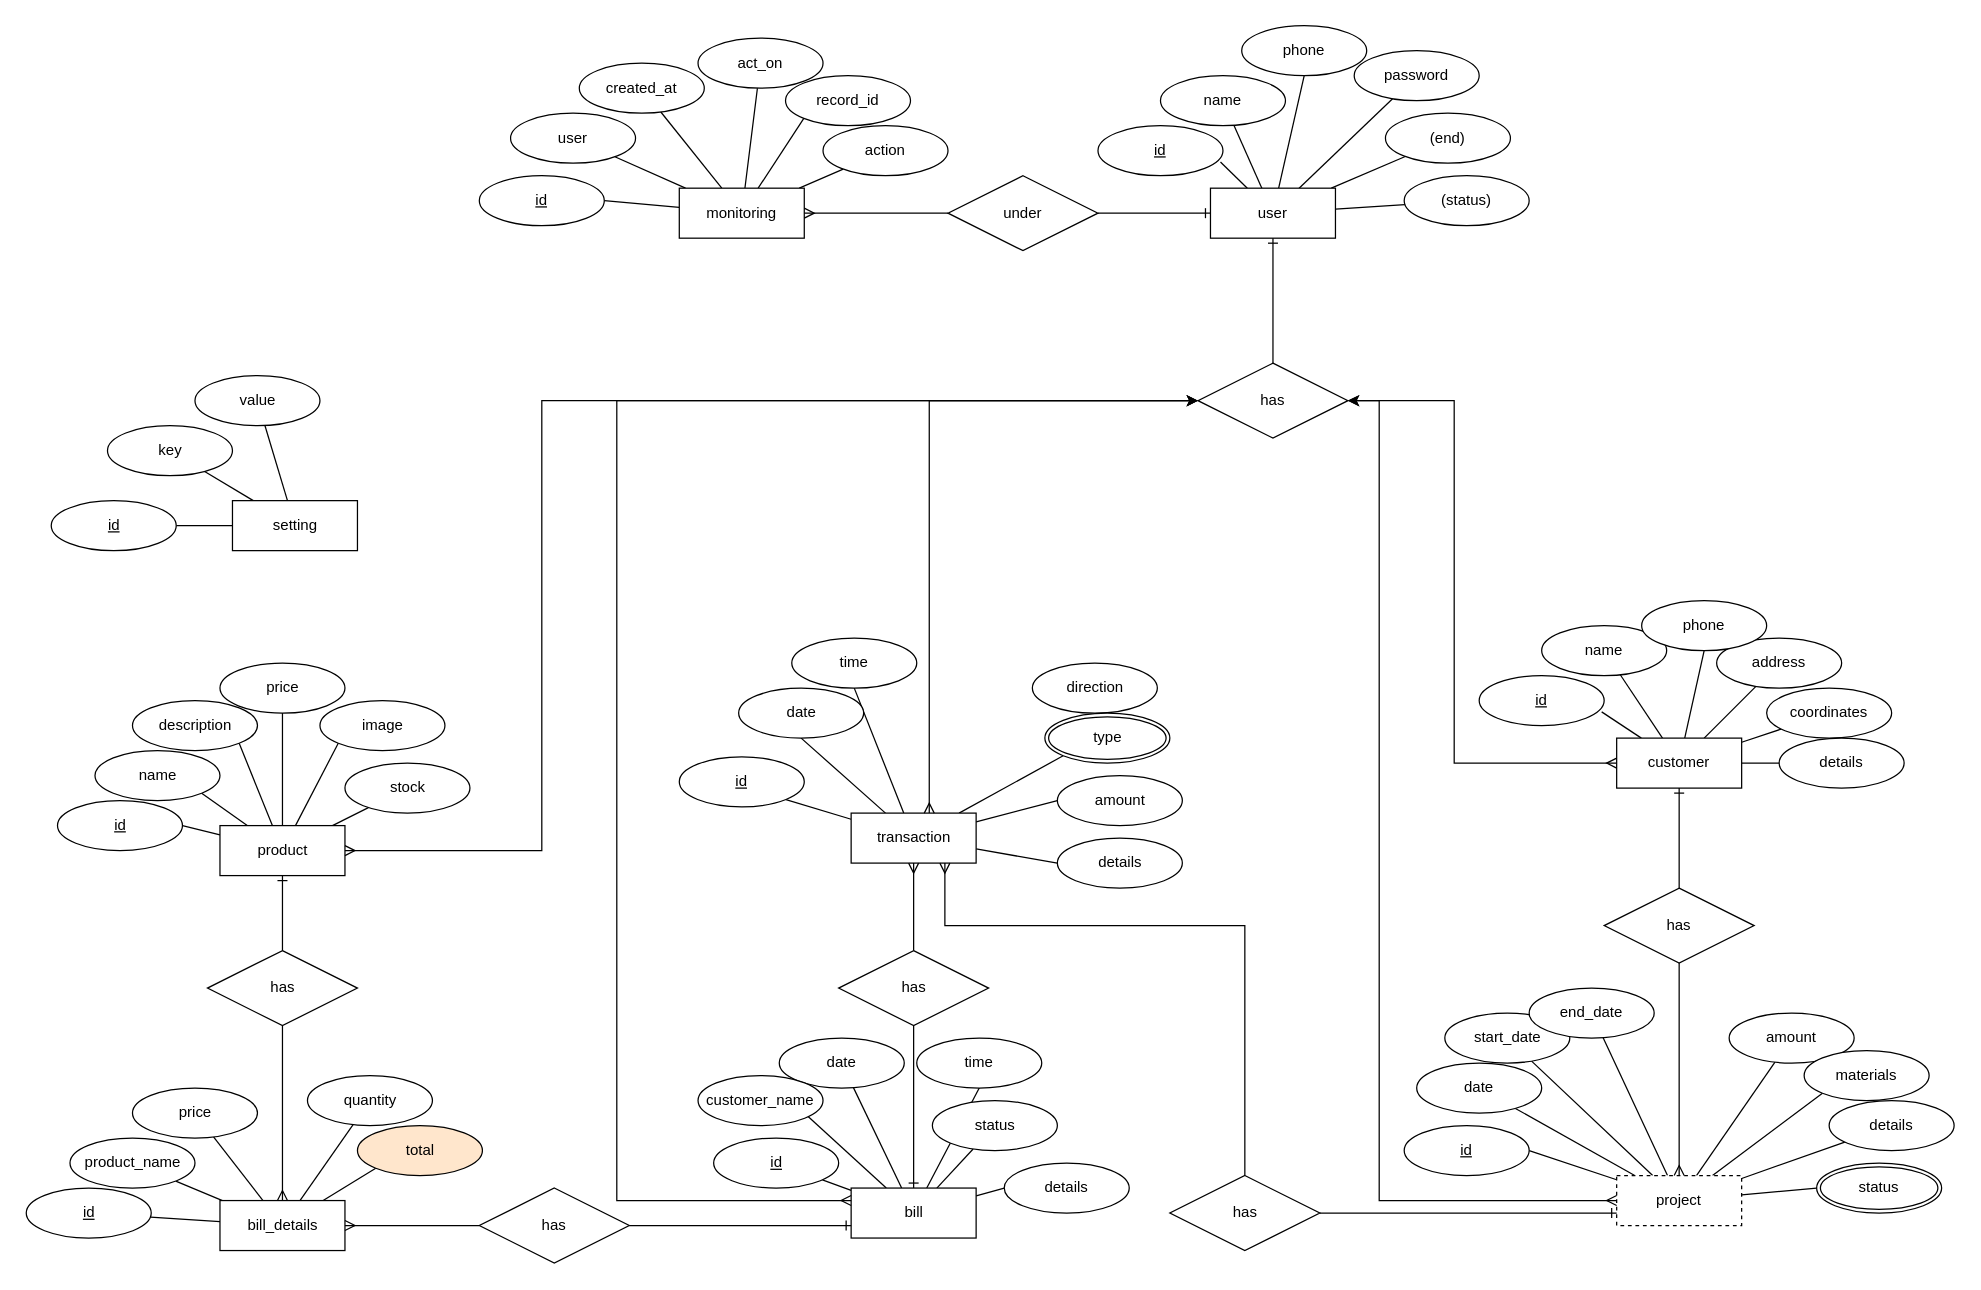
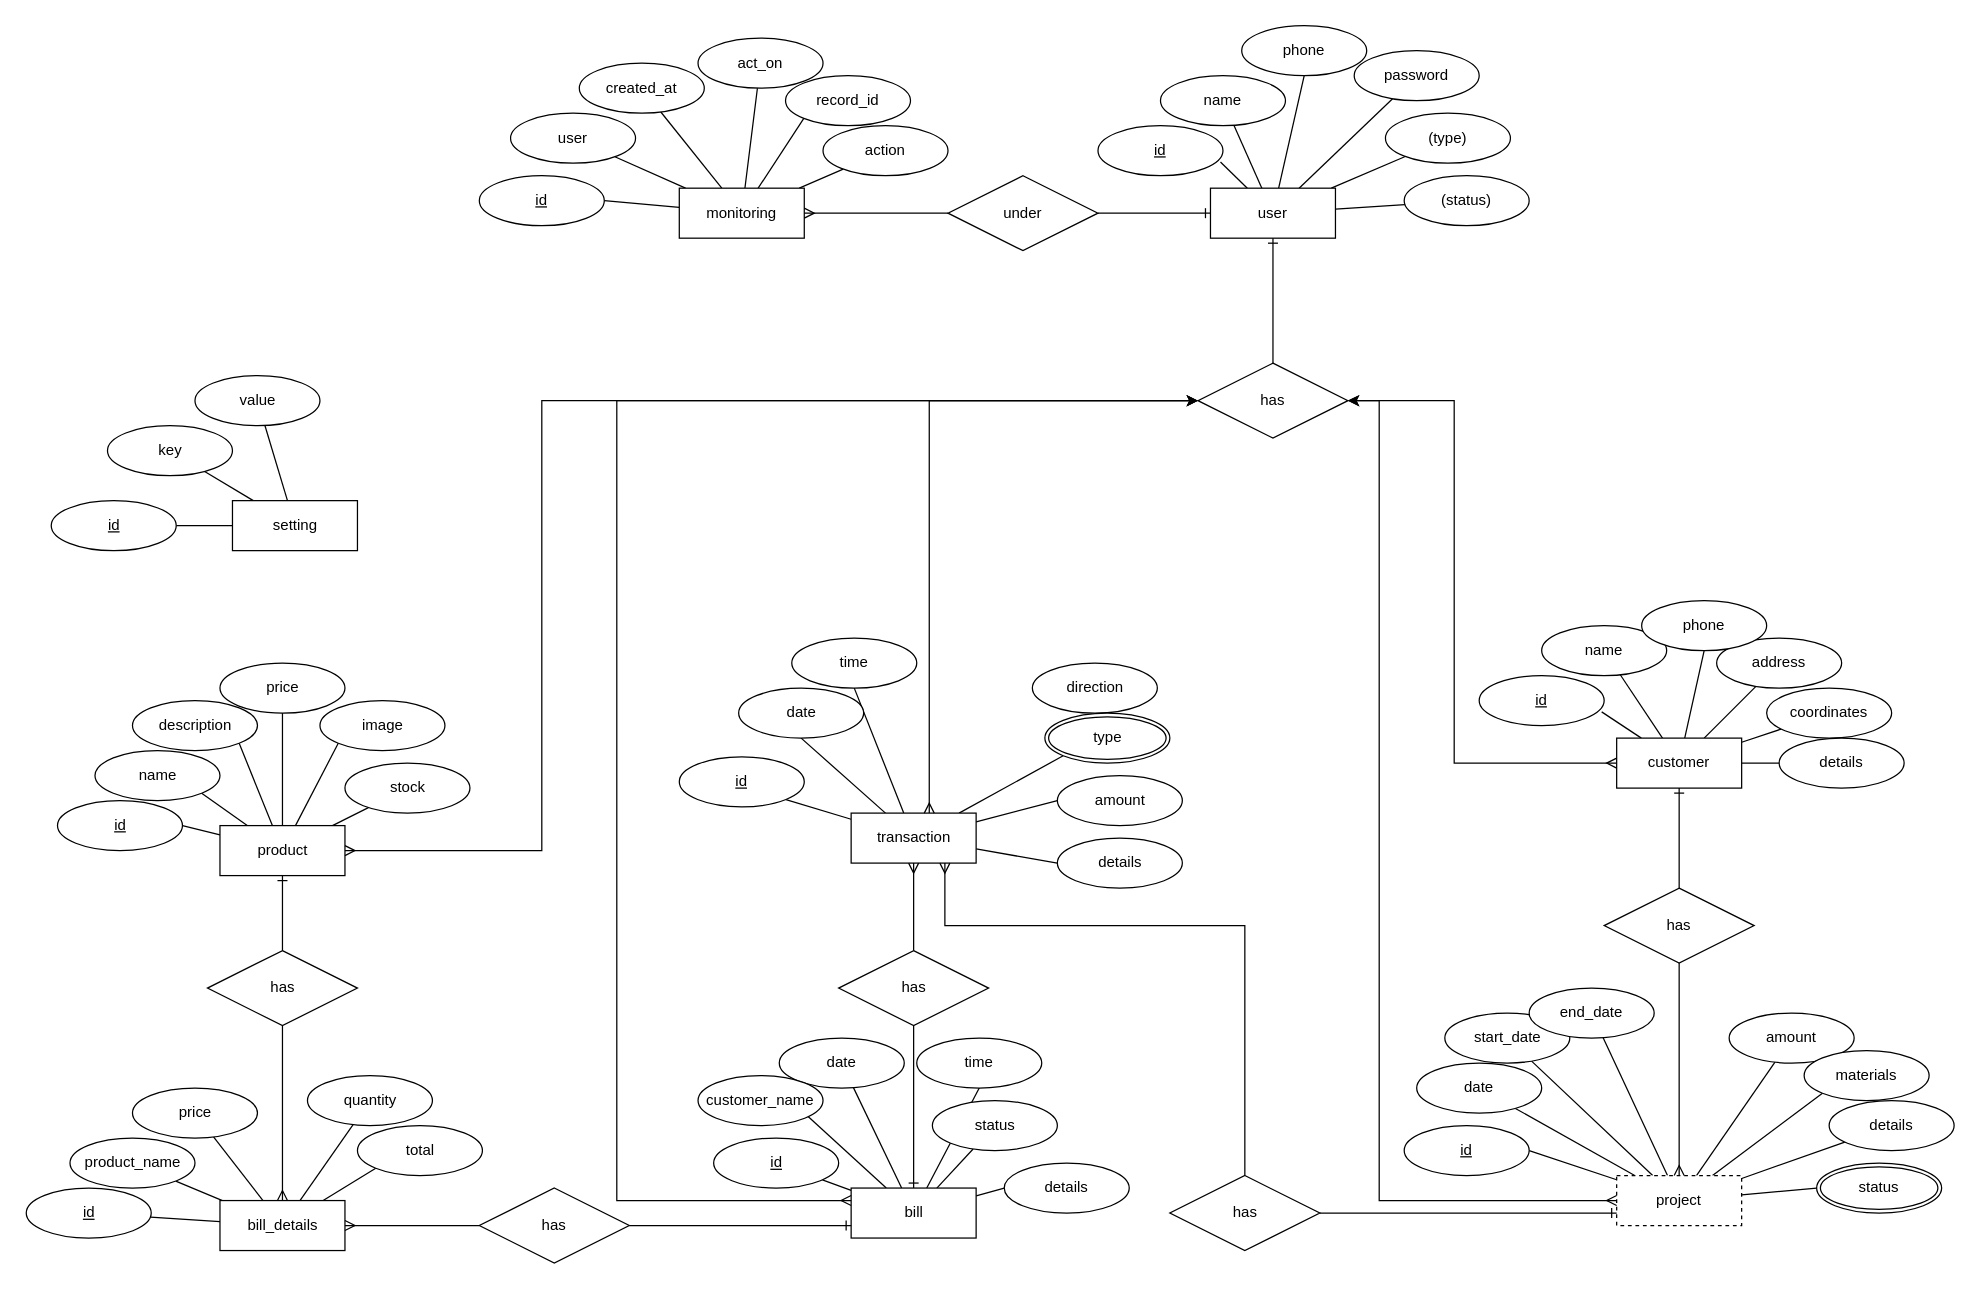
node "(end)": label "(end)" -> "(type)"
node "total": fillcolor #ffe6cc -> #ffffff
